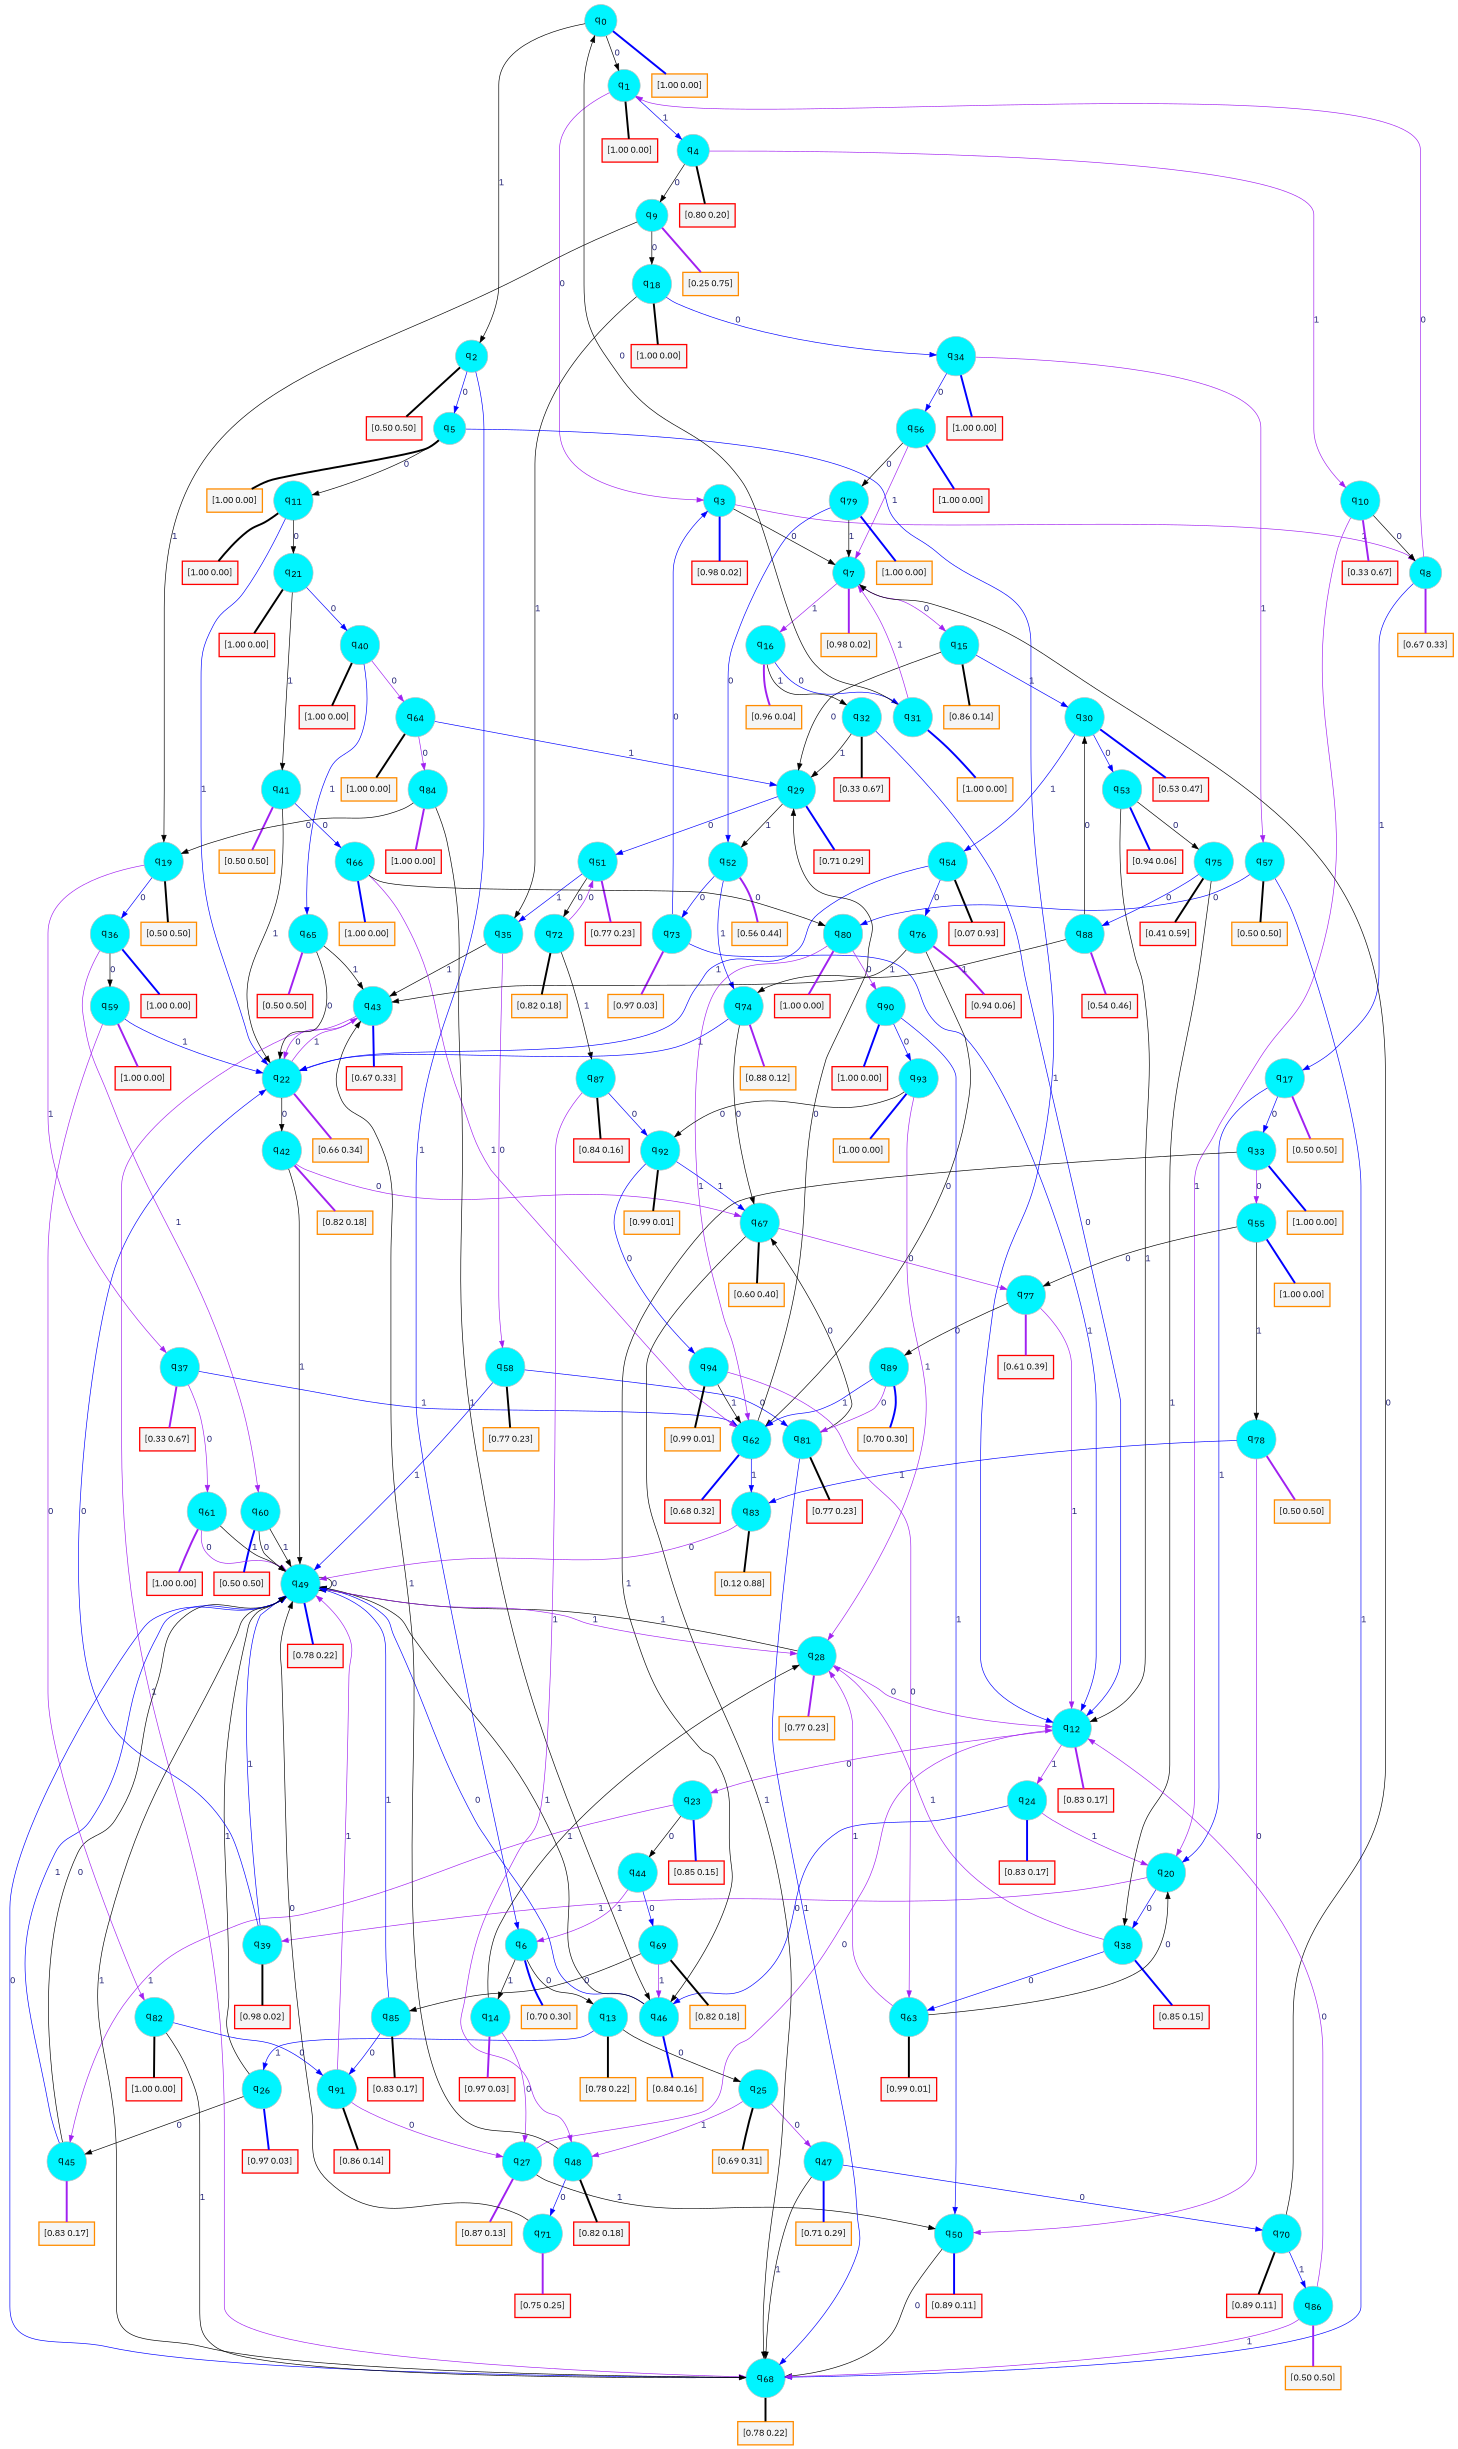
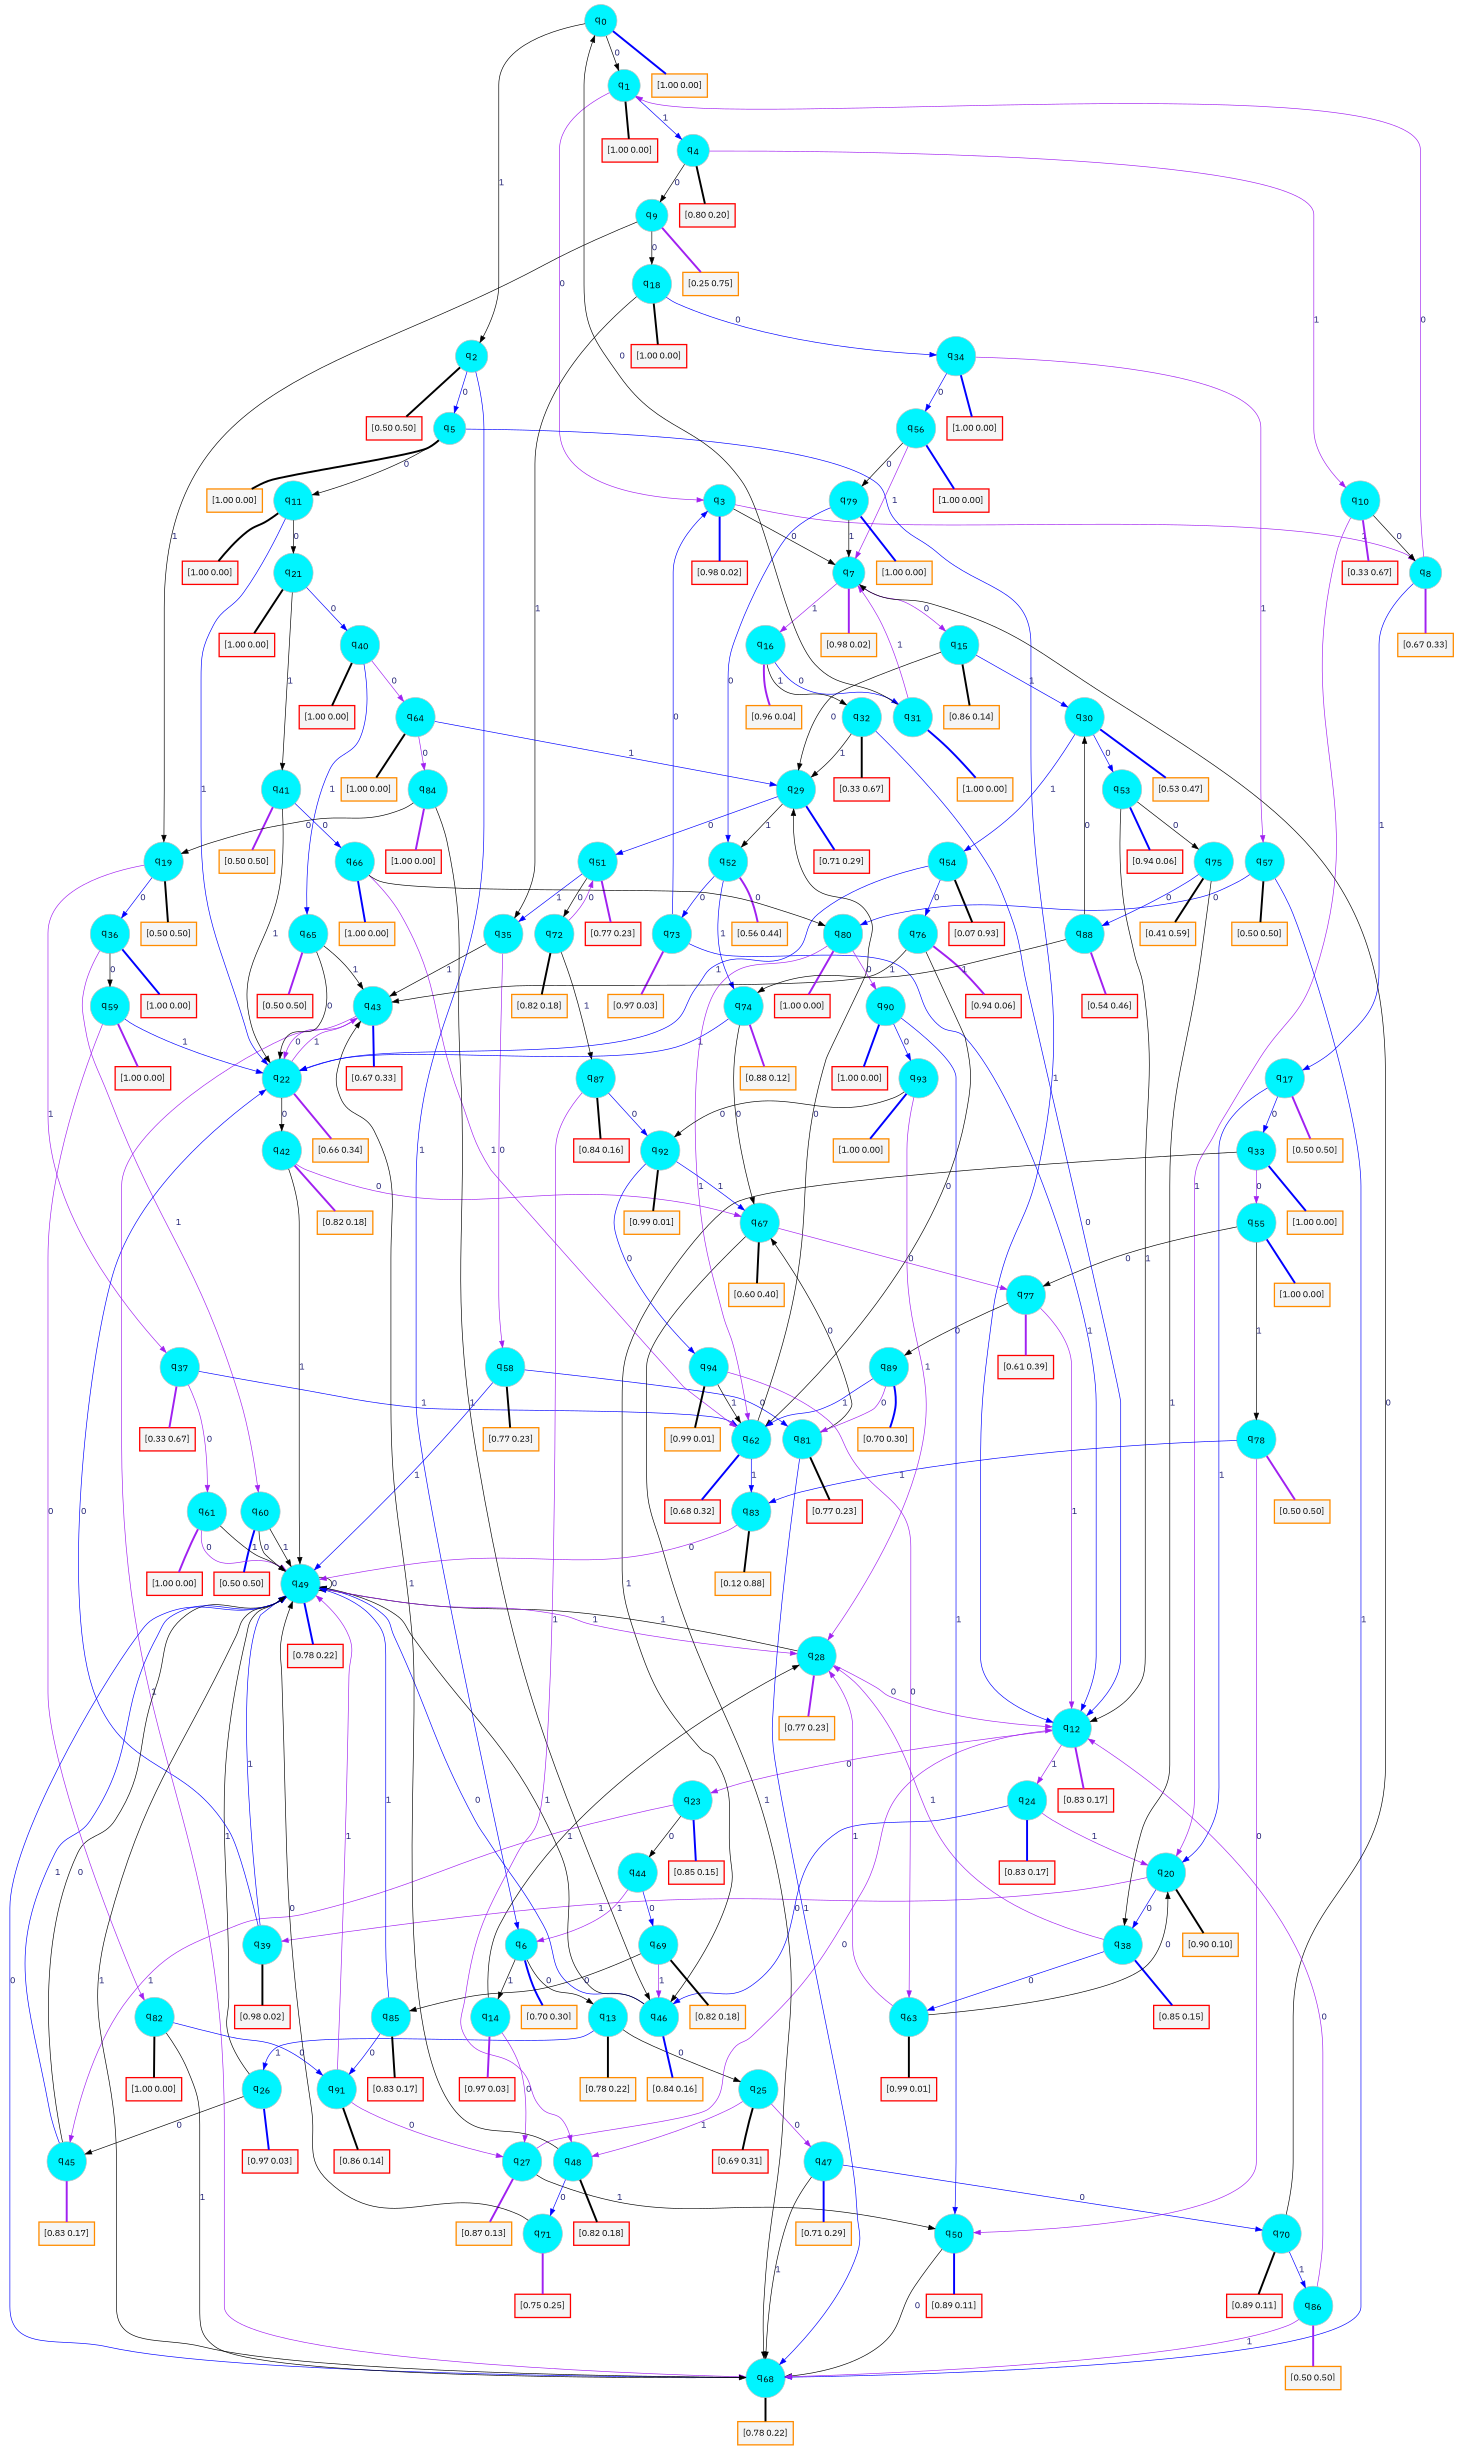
node "[0.53 0.47]": color red -> darkorange
node "[0.41 0.59]": color red -> darkorange
node "[0.90 0.10]": added
node "[0.69 0.31]": color darkorange -> red
